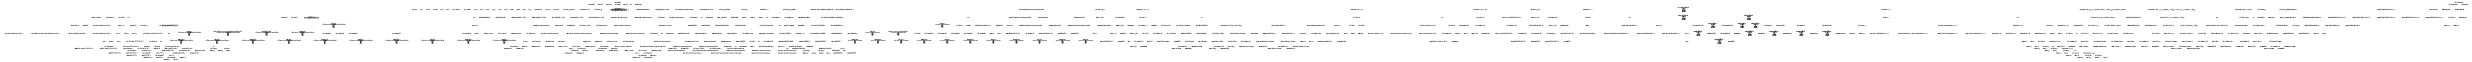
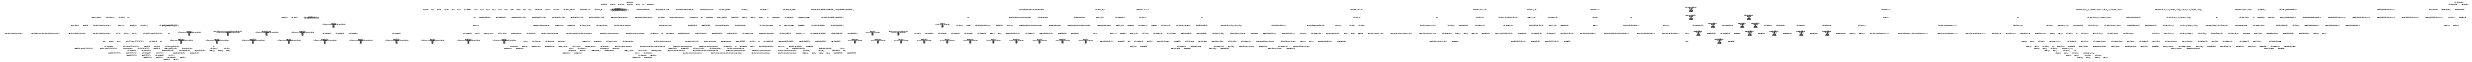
node "(LOCAL,v11: hostapd_bss_config *)": removed
